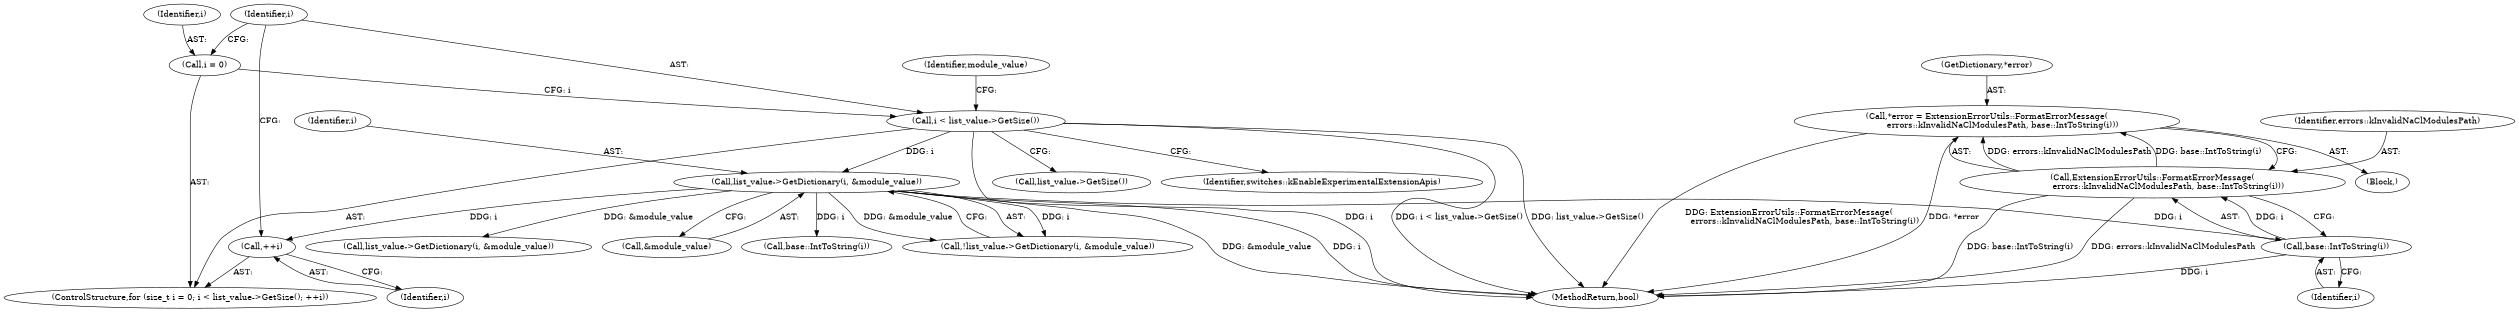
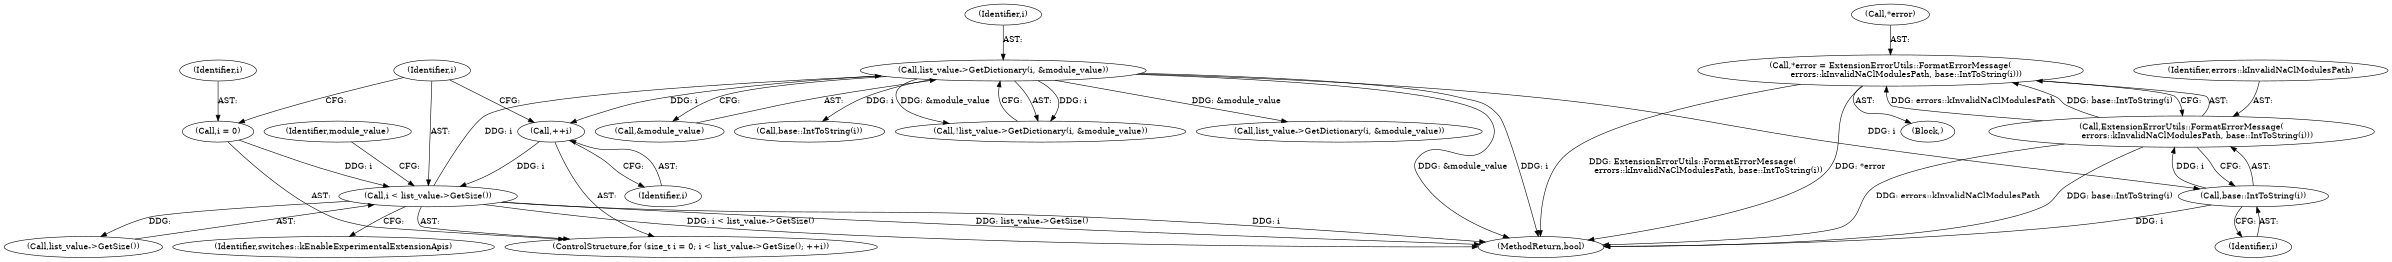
node "(GetDictionary,*error)": label "(GetDictionary,*error)" -> "(Call,*error)"
edge "(Call,i = 0)" -> "(Call,i < list_value->GetSize())": label "CFG: i" -> "DDG: i"
edge "(Call,i < list_value->GetSize())" -> "(Call,list_value->GetSize())": label "CFG: " -> "DDG: "
edge "(Call,++i)" -> "(Call,i < list_value->GetSize())": added, label "DDG: i"
edge "(Call,list_value->GetSize())" -> "(Call,i < list_value->GetSize())": added, label "AST:"
